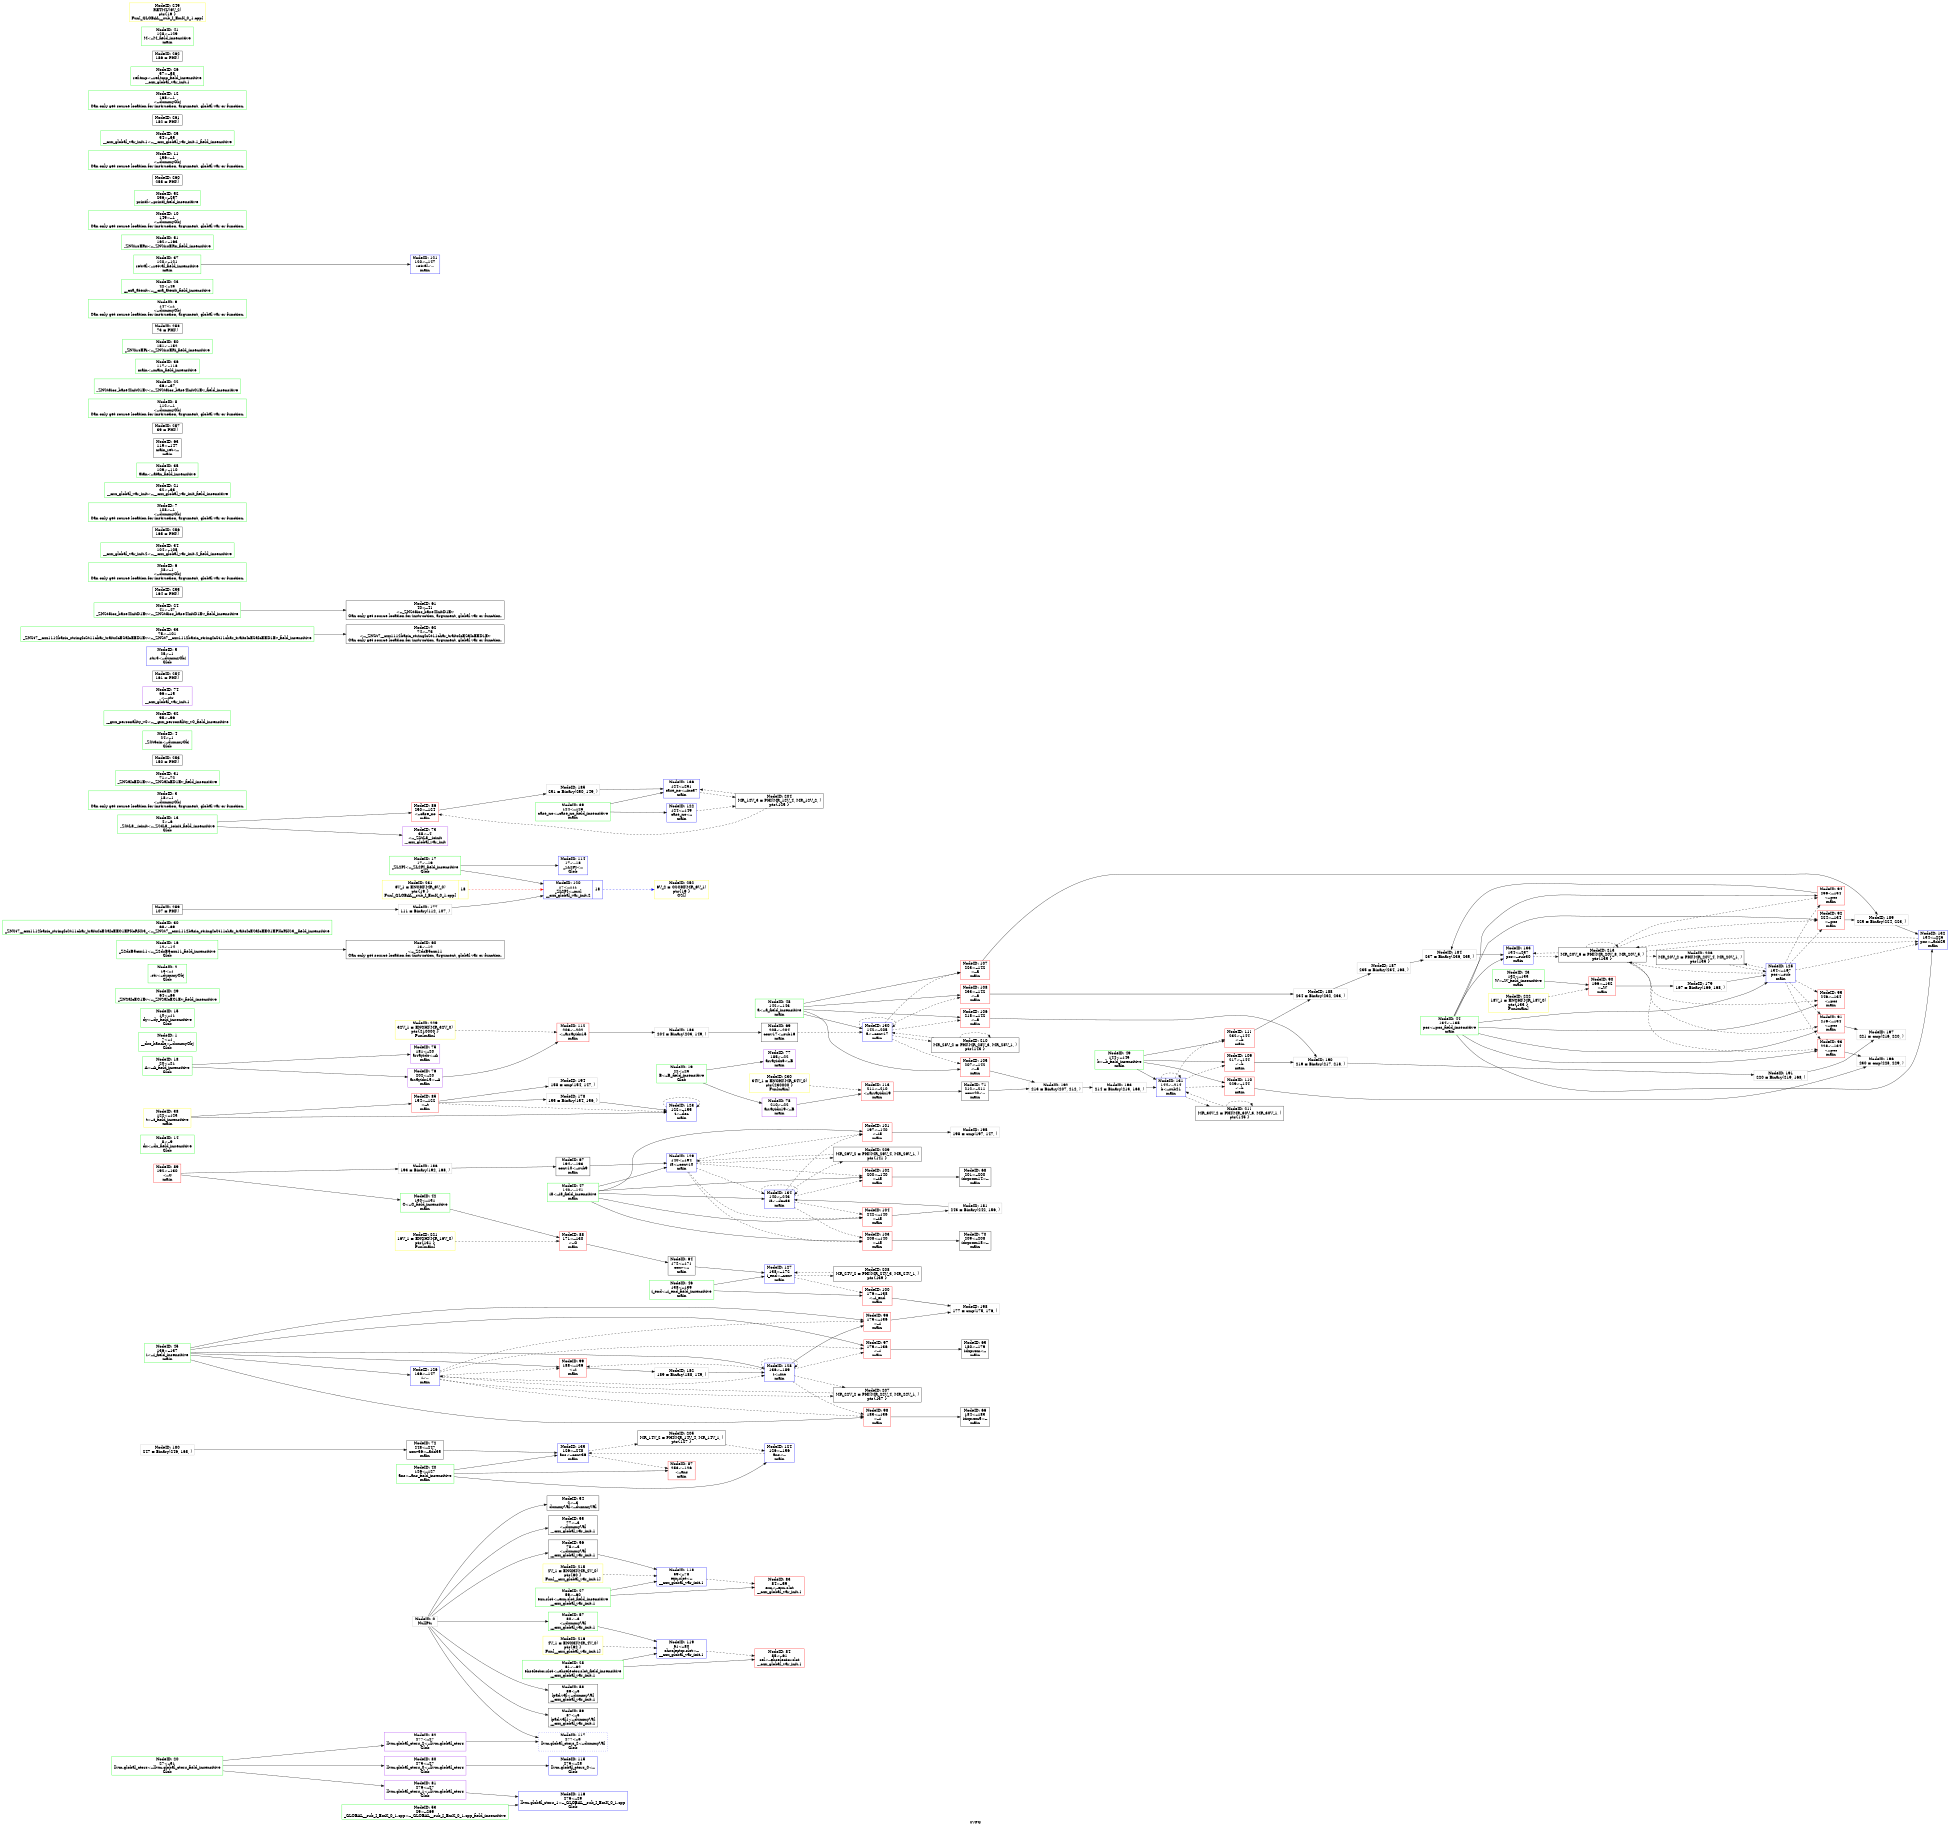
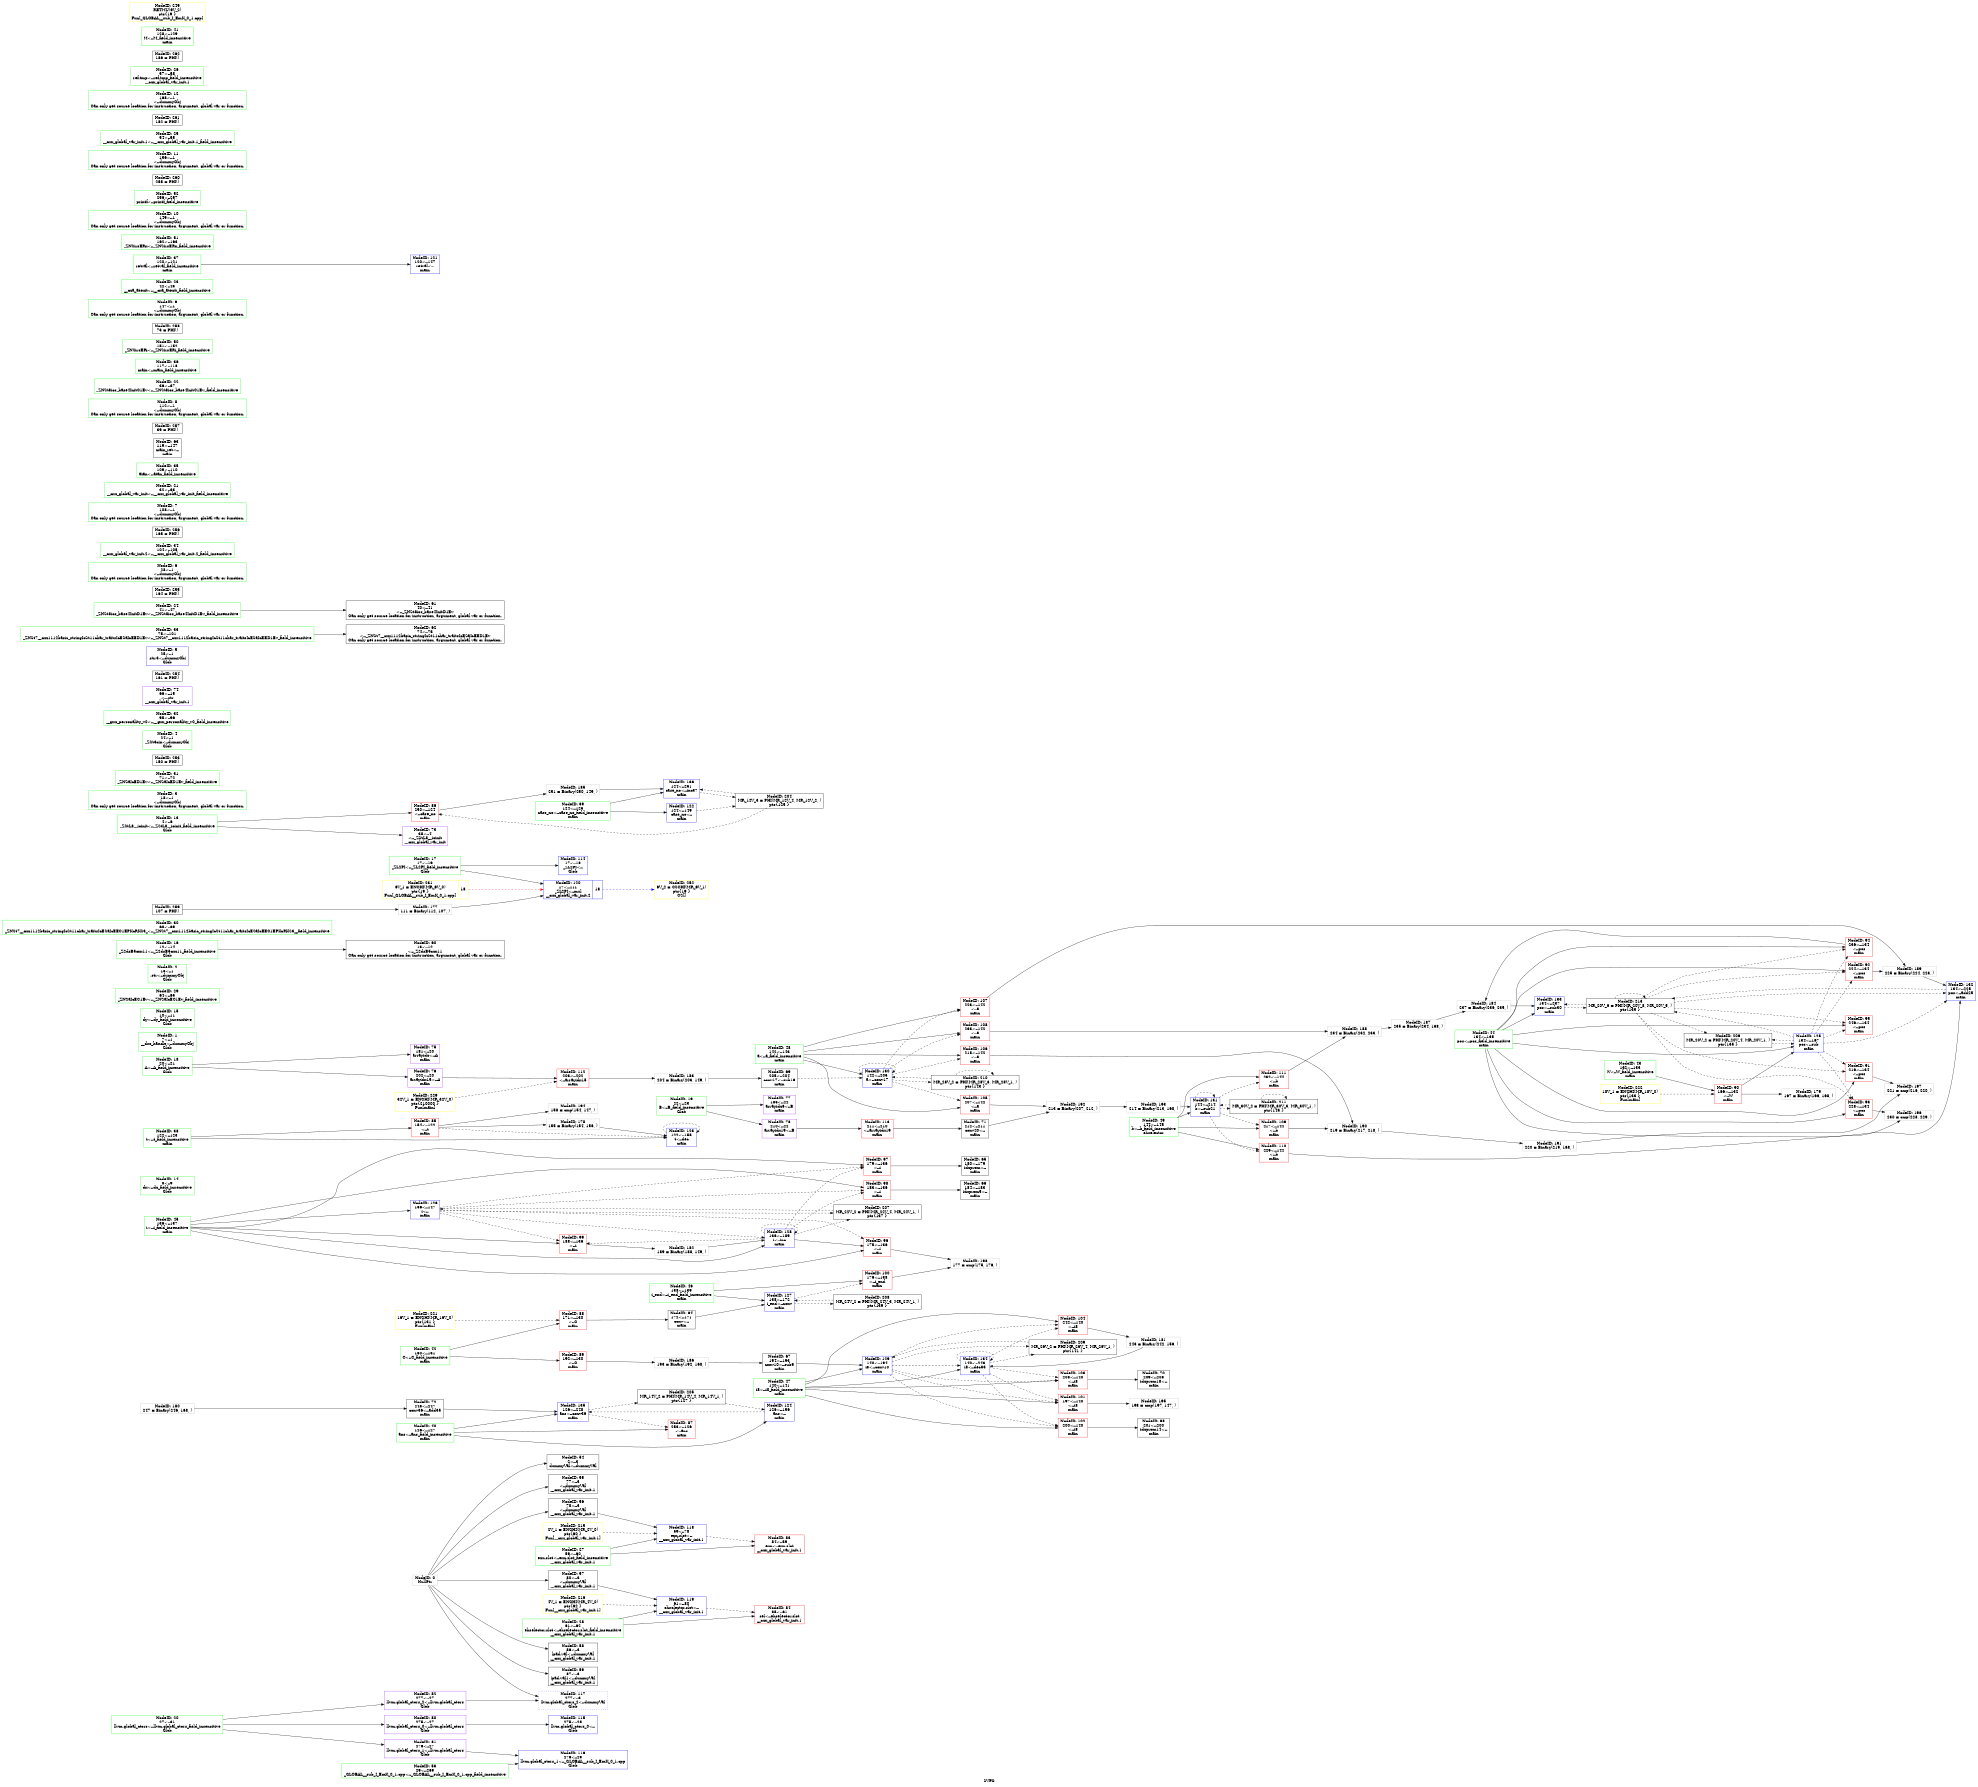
edge "NodeID: 179" -> "NodeID: 125": now "NodeID: 90" -> "NodeID: 125"
node "NodeID: 49": text "main" -> "ehselector"
node "NodeID: 230": removed
node "NodeID: 38": color yellow -> green
edge "NodeID: 89" -> "NodeID: 42": reversed
node "NodeID: 57": color green -> black
